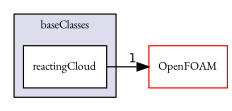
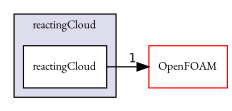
cluster "baseClasses": label "baseClasses" -> "reactingCloud"
